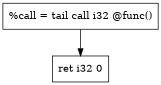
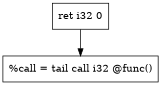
edge "%call = tail call i32 @func()" -> "ret i32 0": reversed
